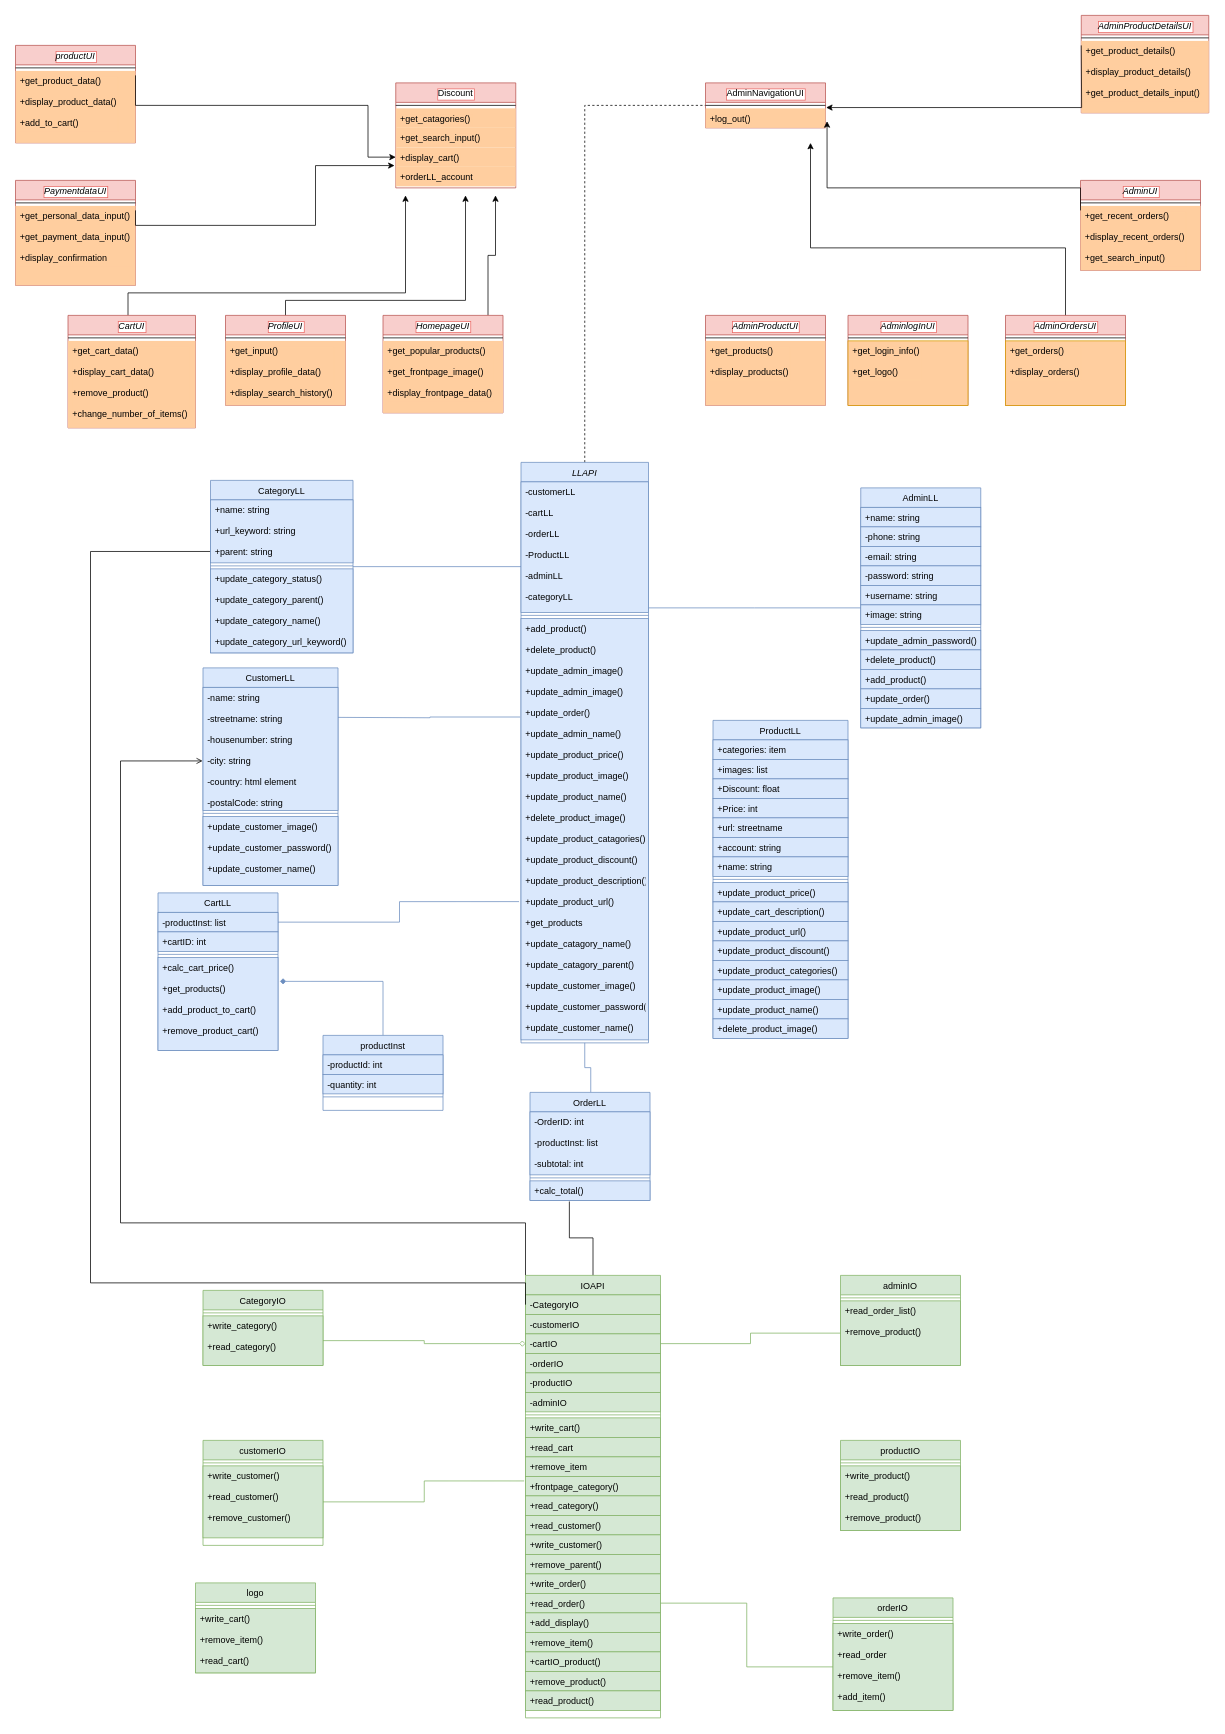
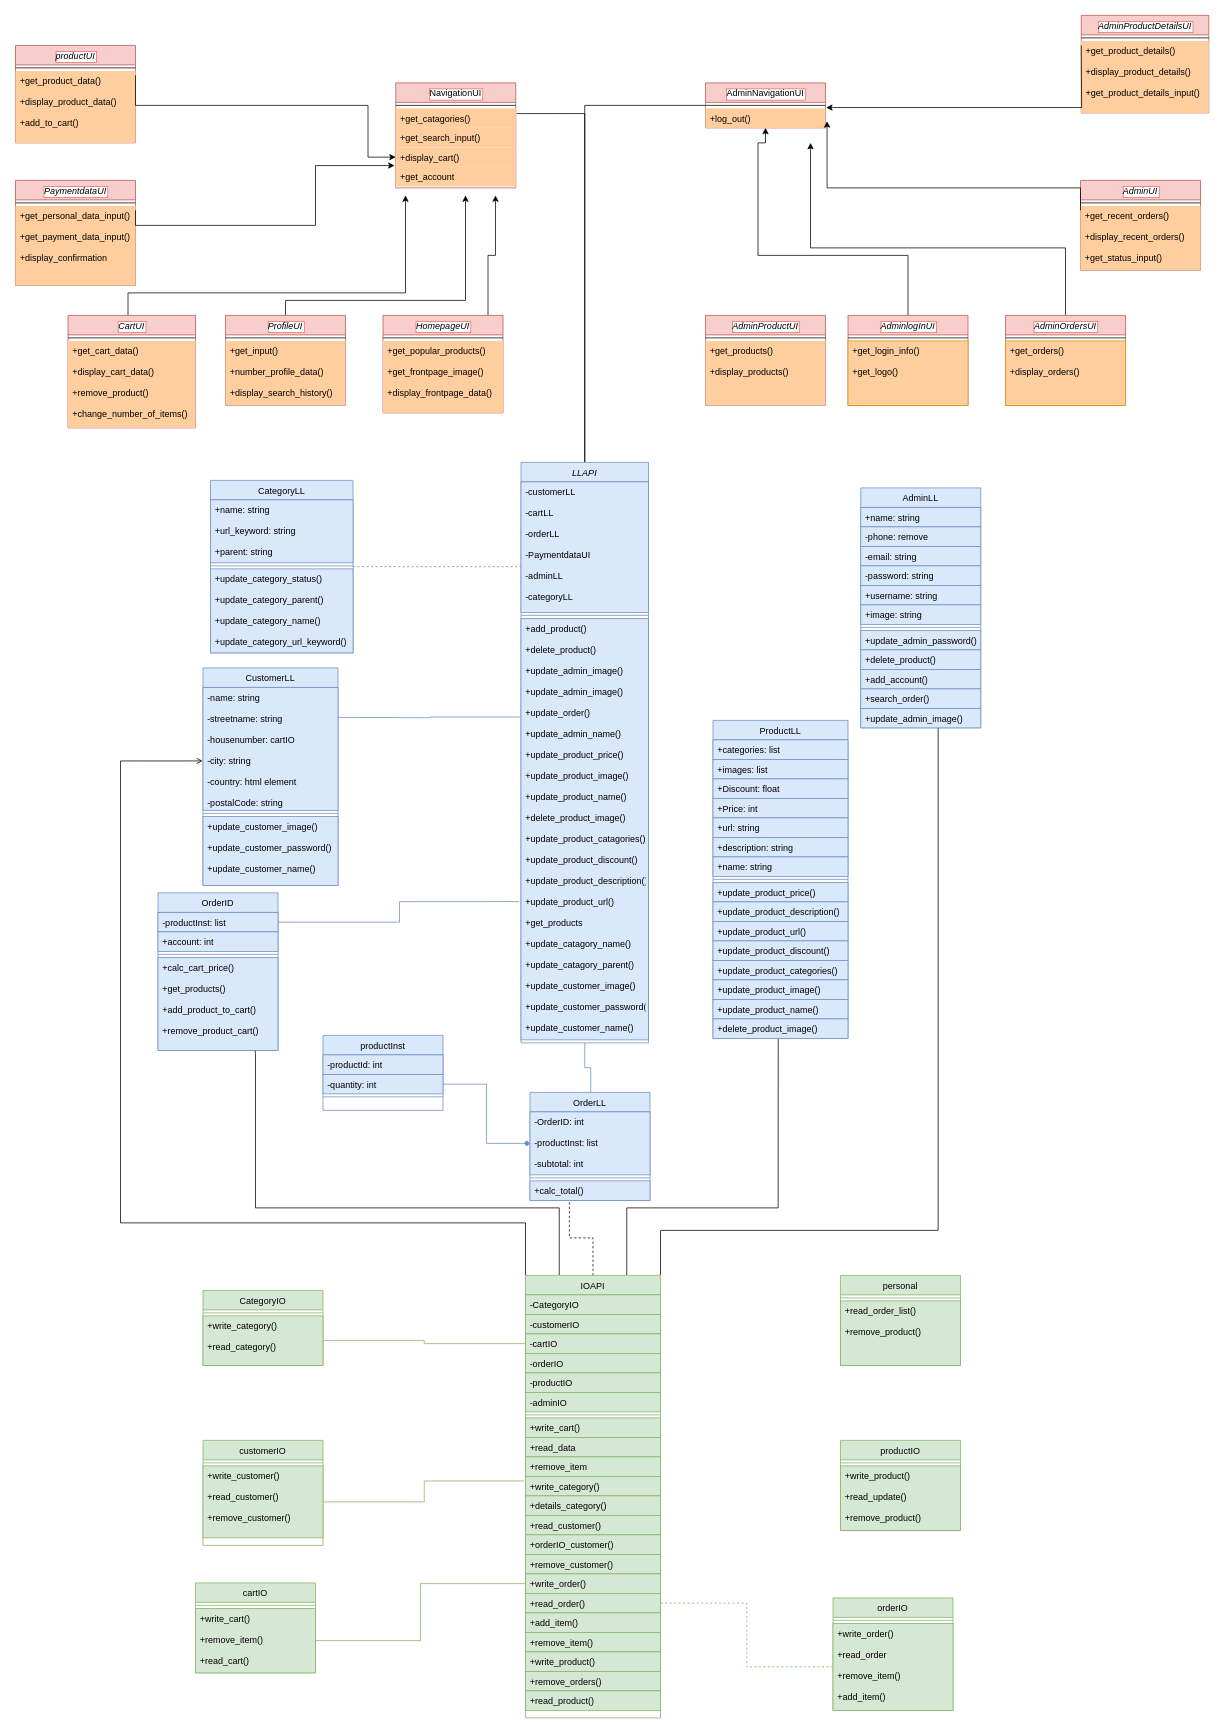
node "Discount": label "Discount" -> "NavigationUI"
edge "AdminNavigationUI" -- "LLAPI": style dashed -> solid
edge "+get_catagories()" -- "LLAPI": added
node "+orderLL_account": label "+orderLL_account" -> "+get_account"
node "+get_recent_orders() +display_recent_orders() +get_search_input()": label "+get_recent_orders() +display_recent_orders() +get_search_input()" -> "+get_recent_orders() +display_recent_orders() +get_status_input()"
edge "AdminlogInUI" -> "+log_out()": added
node "+get_input() +display_profile_data() +display_search_history()": label "+get_input() +display_profile_data() +display_search_history()" -> "+get_input() +number_profile_data() +display_search_history()"
node "-customerLL -cartLL -orderLL -ProductLL -adminLL -categoryLL": label "-customerLL -cartLL -orderLL -ProductLL -adminLL -categoryLL" -> "-customerLL -cartLL -orderLL -PaymentdataUI -adminLL -categoryLL"
node "-phone: string": label "-phone: string" -> "-phone: remove"
edge "CategoryLL" -- "LLAPI": style solid -> dashed
edge "AdminLL" -- "LLAPI": removed
node "+add_product()": label "+add_product()" -> "+add_account()"
node "-name: string -streetname: string -housenumber: string -city: string -country: html element -postalCode: string": label "-name: string -streetname: string -housenumber: string -city: string -country: html element -postalCode: string" -> "-name: string -streetname: string -housenumber: cartIO -city: string -country: html element -postalCode: string"
node "+update_order()": label "+update_order()" -> "+search_order()"
node "+categories: item": label "+categories: item" -> "+categories: list"
node "+url: streetname": label "+url: streetname" -> "+url: string"
node "+account: string": label "+account: string" -> "+description: string"
node "CartLL": label "CartLL" -> "OrderID"
node "+update_cart_description()": label "+update_cart_description()" -> "+update_product_description()"
node "+cartID: int": label "+cartID: int" -> "+account: int"
edge "productInst" -> "+calc_cart_price() +get_products() +add_product_to_cart() +remove_product_cart()": removed
edge "+name: string +url_keyword: string +parent: string" -- "-CategoryIO": removed
edge "-quantity: int" -> "-OrderID: int -productInst: list -subtotal: int": added
edge "+update_admin_image()" -- "IOAPI": added
edge "+calc_cart_price() +get_products() +add_product_to_cart() +remove_product_cart()" -- "IOAPI": added
edge "+delete_product_image()" -- "IOAPI": added
edge "+calc_total()" -- "IOAPI": style solid -> dashed
node "adminIO": label "adminIO" -> "personal"
edge "+read_order_list() +remove_product()" -- "-cartIO": removed
edge "+write_category() +read_category()" -> "-cartIO": arrowhead diamond -> none
node "+read_cart": label "+read_cart" -> "+read_data"
node "+write_product() +read_product() +remove_product()": label "+write_product() +read_product() +remove_product()" -> "+write_product() +read_update() +remove_product()"
node "+frontpage_category()": label "+frontpage_category()" -> "+write_category()"
node "+read_category()": label "+read_category()" -> "+details_category()"
node "+write_customer()": label "+write_customer()" -> "+orderIO_customer()"
node "+remove_parent()": label "+remove_parent()" -> "+remove_customer()"
node "logo": label "logo" -> "cartIO"
edge "+write_order()" -- "+write_cart() +remove_item() +read_cart()": added
node "+add_display()": label "+add_display()" -> "+add_item()"
edge "+read_order()" -- "+write_order() +read_order +remove_item() +add_item()": style solid -> dashed
node "+cartIO_product()": label "+cartIO_product()" -> "+write_product()"
node "+remove_product()": label "+remove_product()" -> "+remove_orders()"
